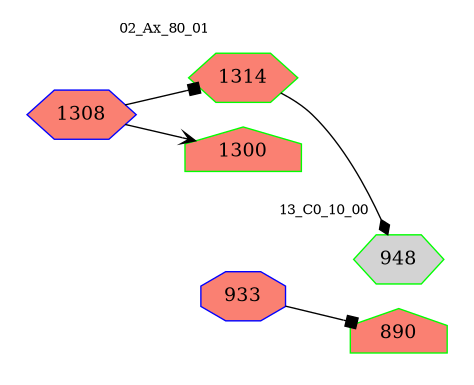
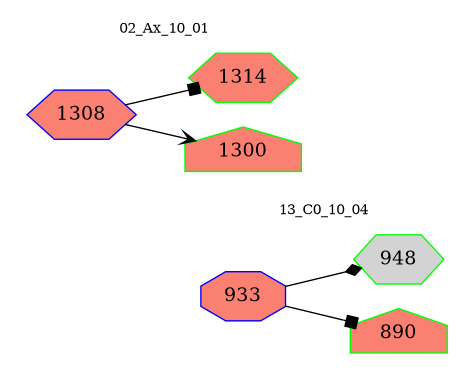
cluster "02_Ax_80_01": label "02_Ax_80_01" -> "02_Ax_10_01"
edge "1314" -> "948": now "933" -> "948"
cluster "13_C0_10_00": label "13_C0_10_00" -> "13_C0_10_04"
